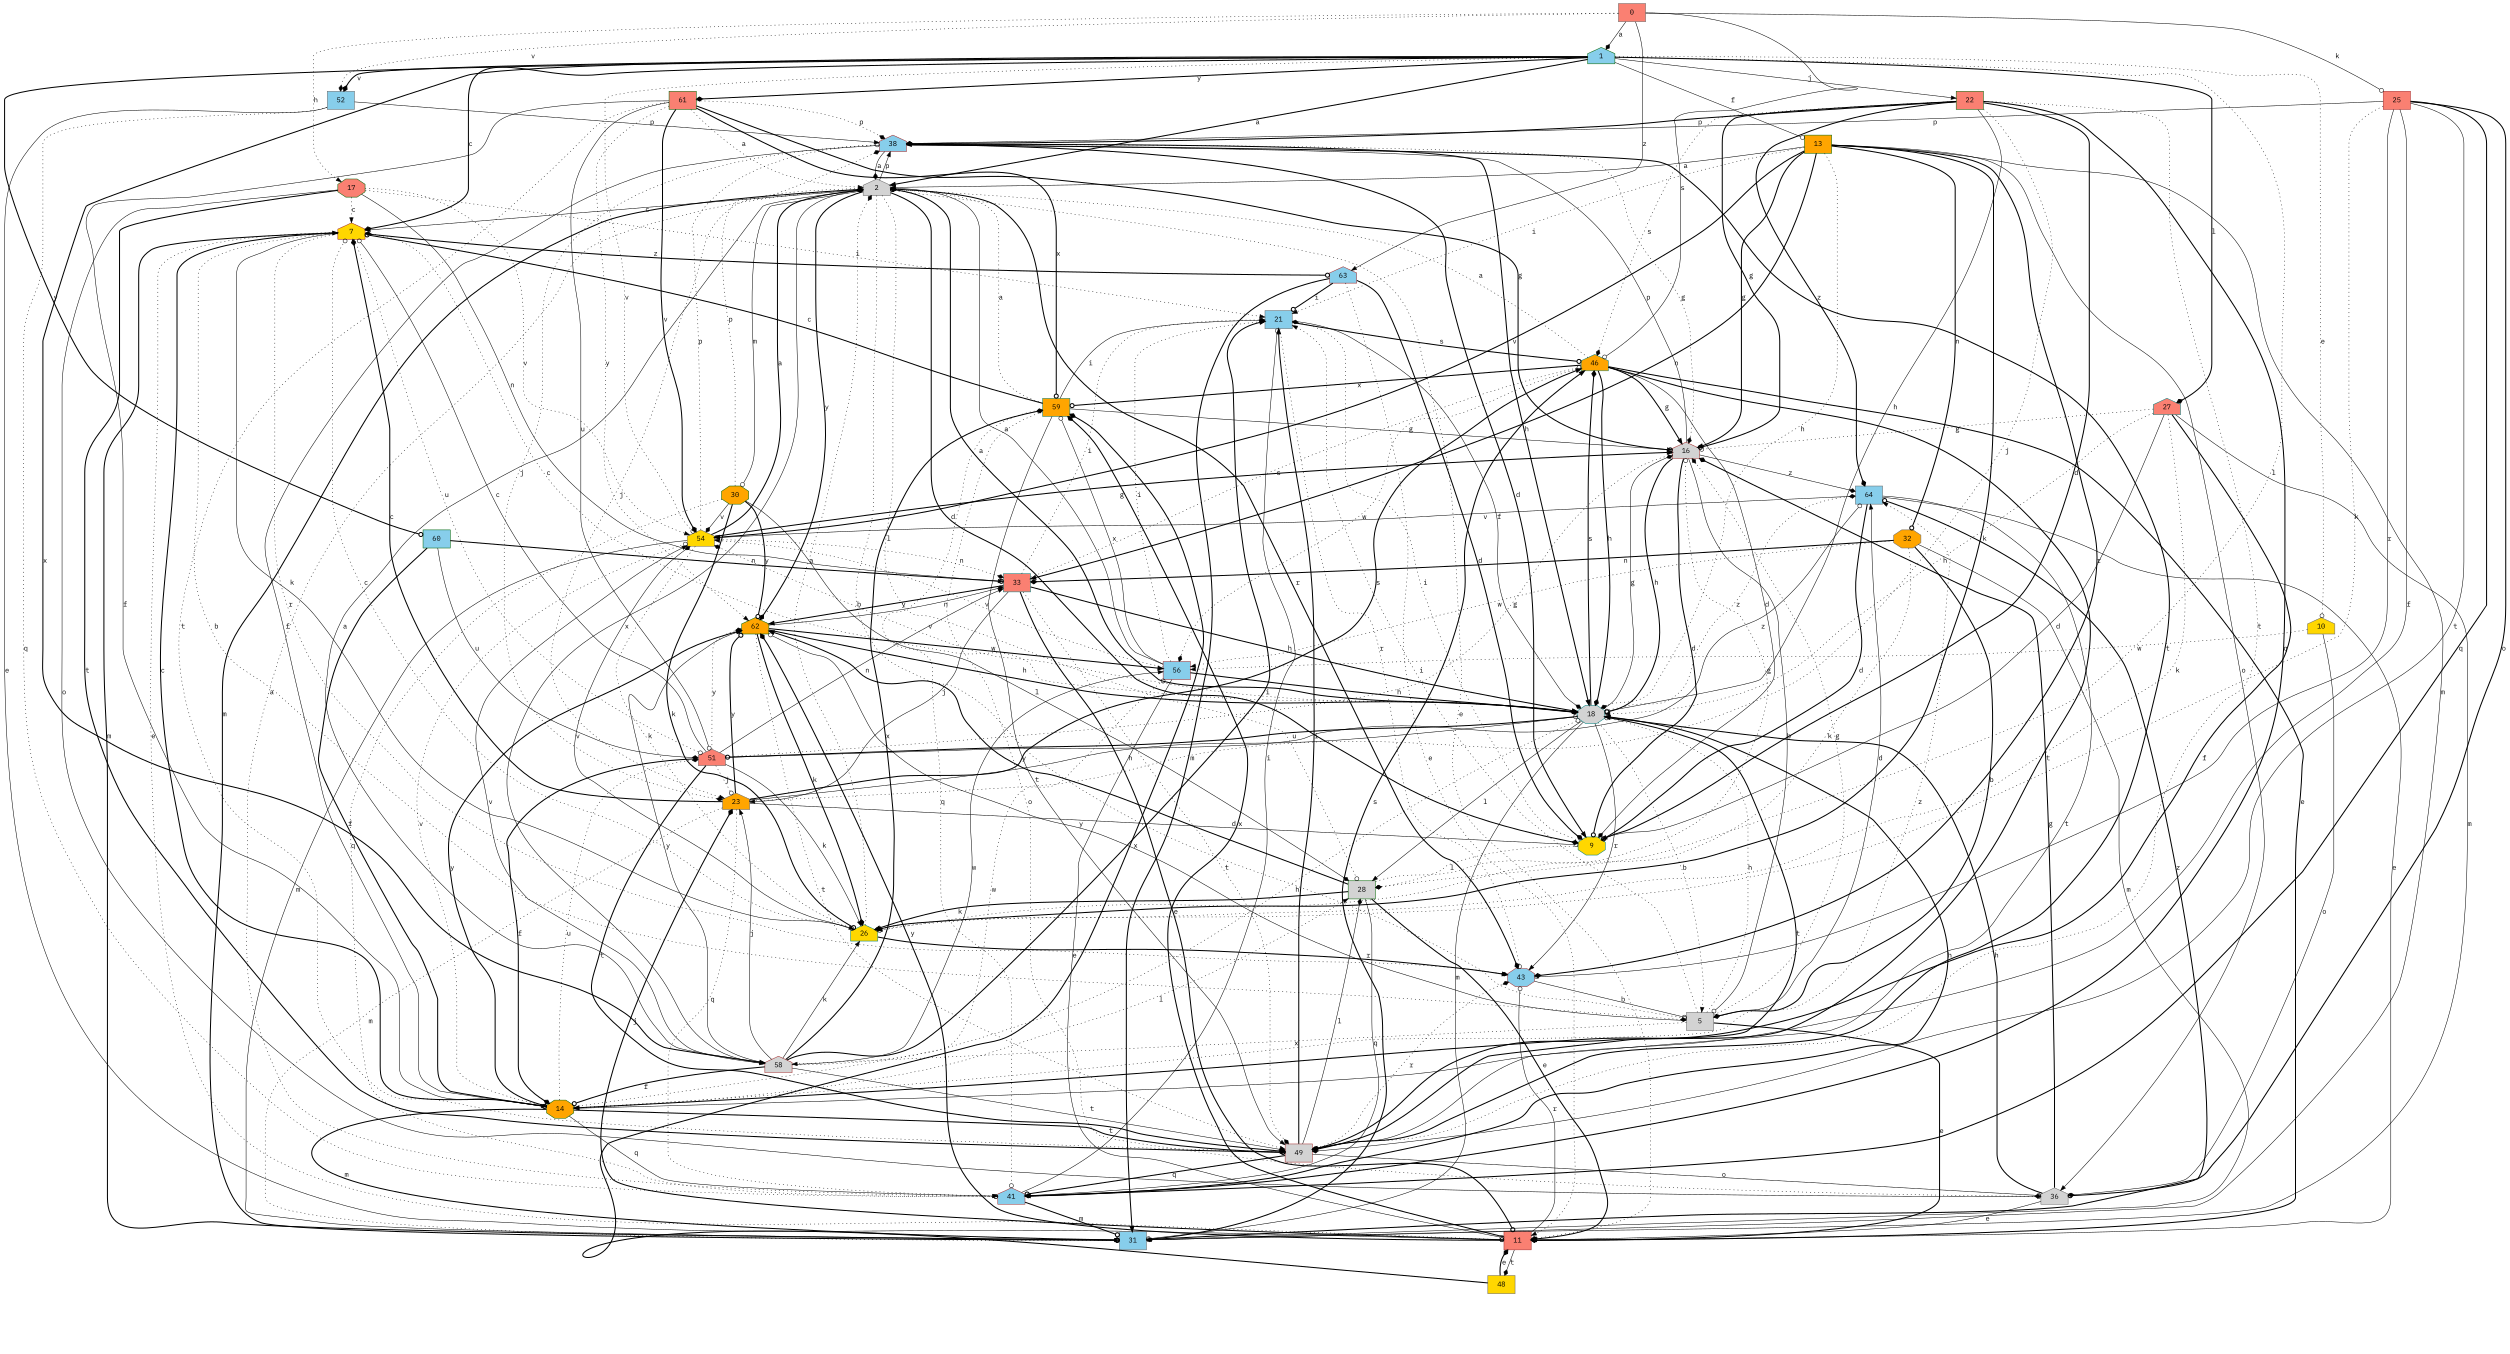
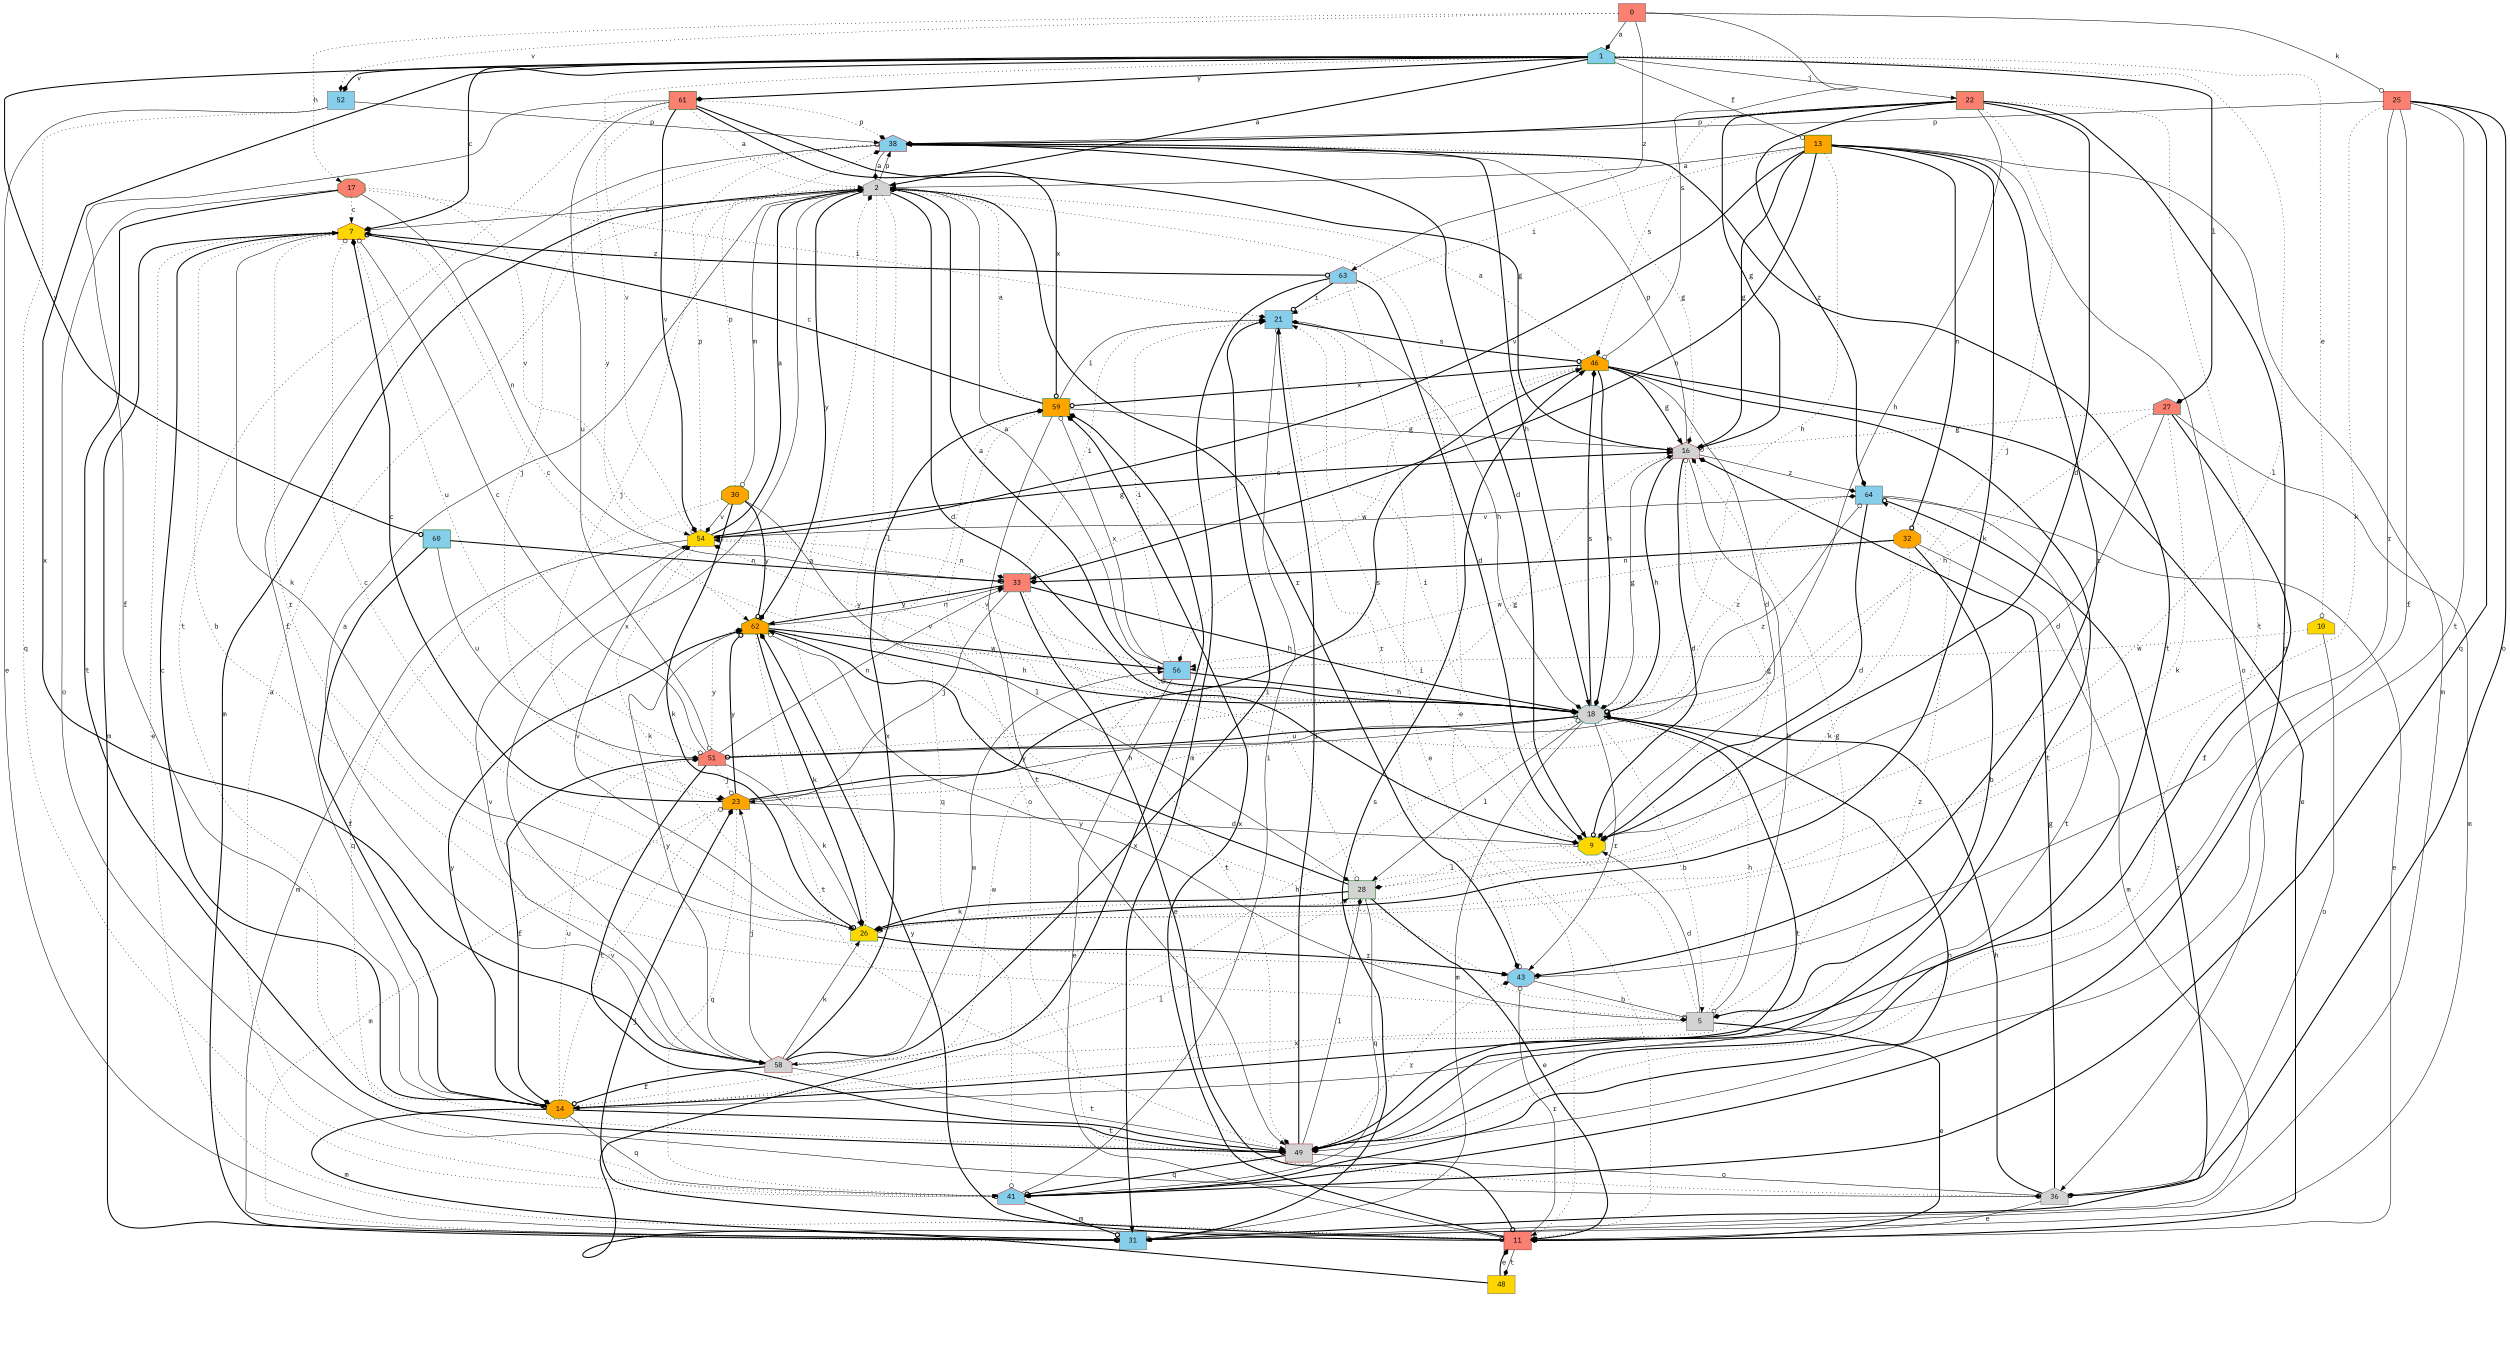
edge "17" -> "21": arrowhead normal -> diamond
edge "21" -> "18": label "f" -> "h"
edge "2" -> "5": label "b" -> "y"
edge "14" -> "54": now "14" -> "23"
edge "5" -> "64": now "5" -> "9"
